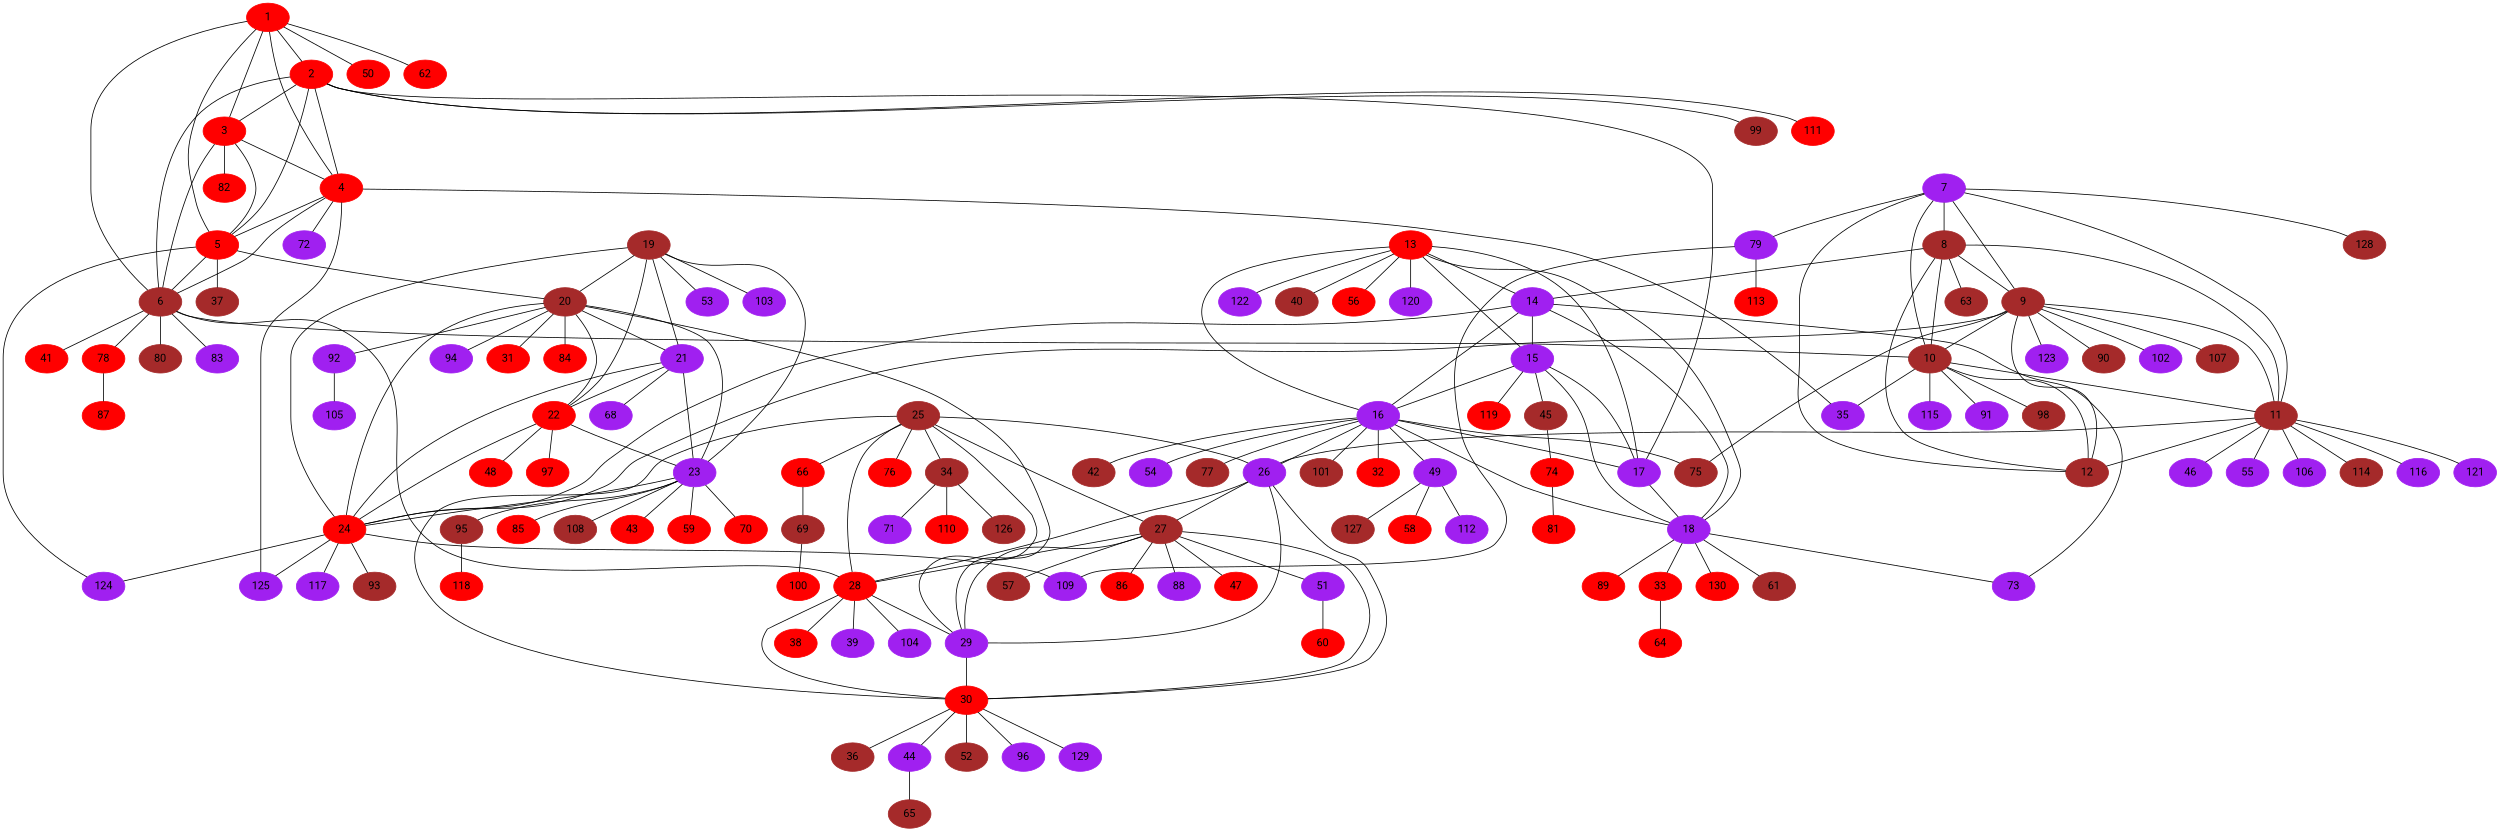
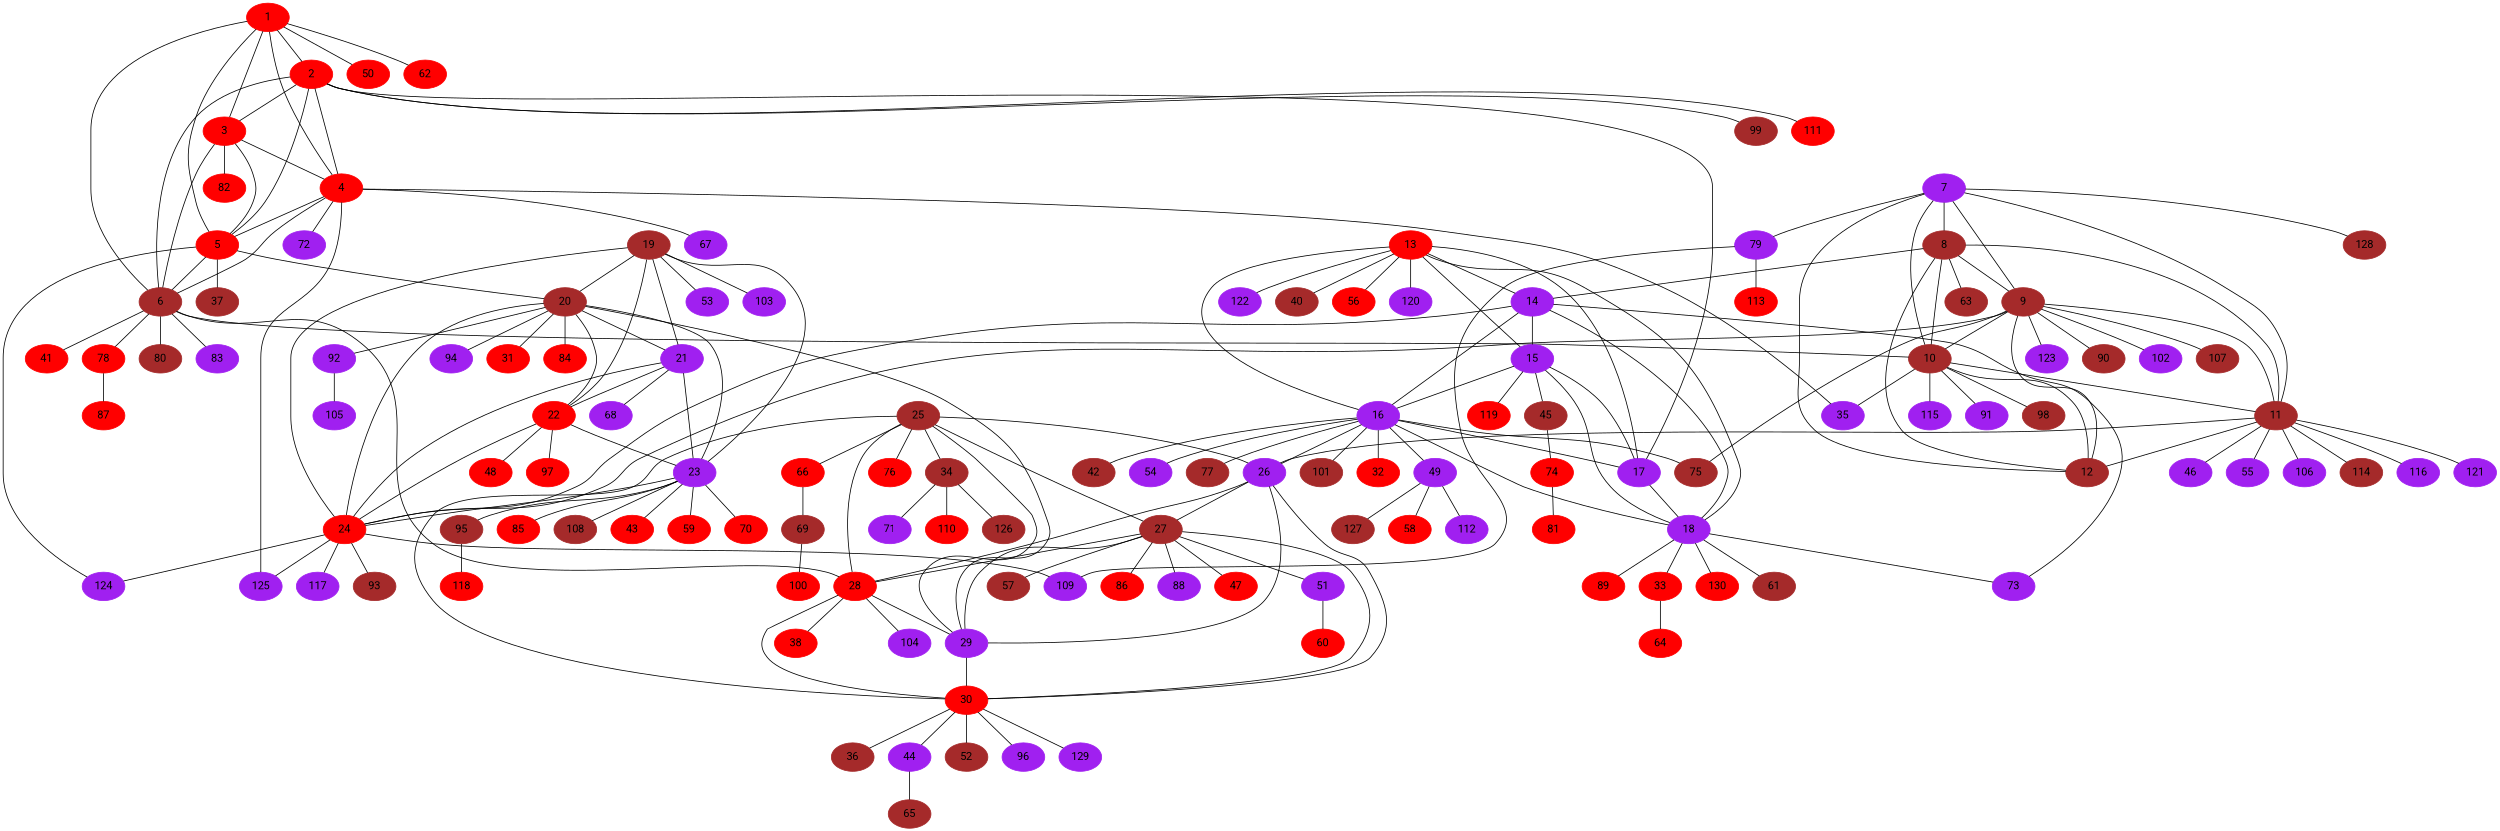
node "67": added
node "39": removed
